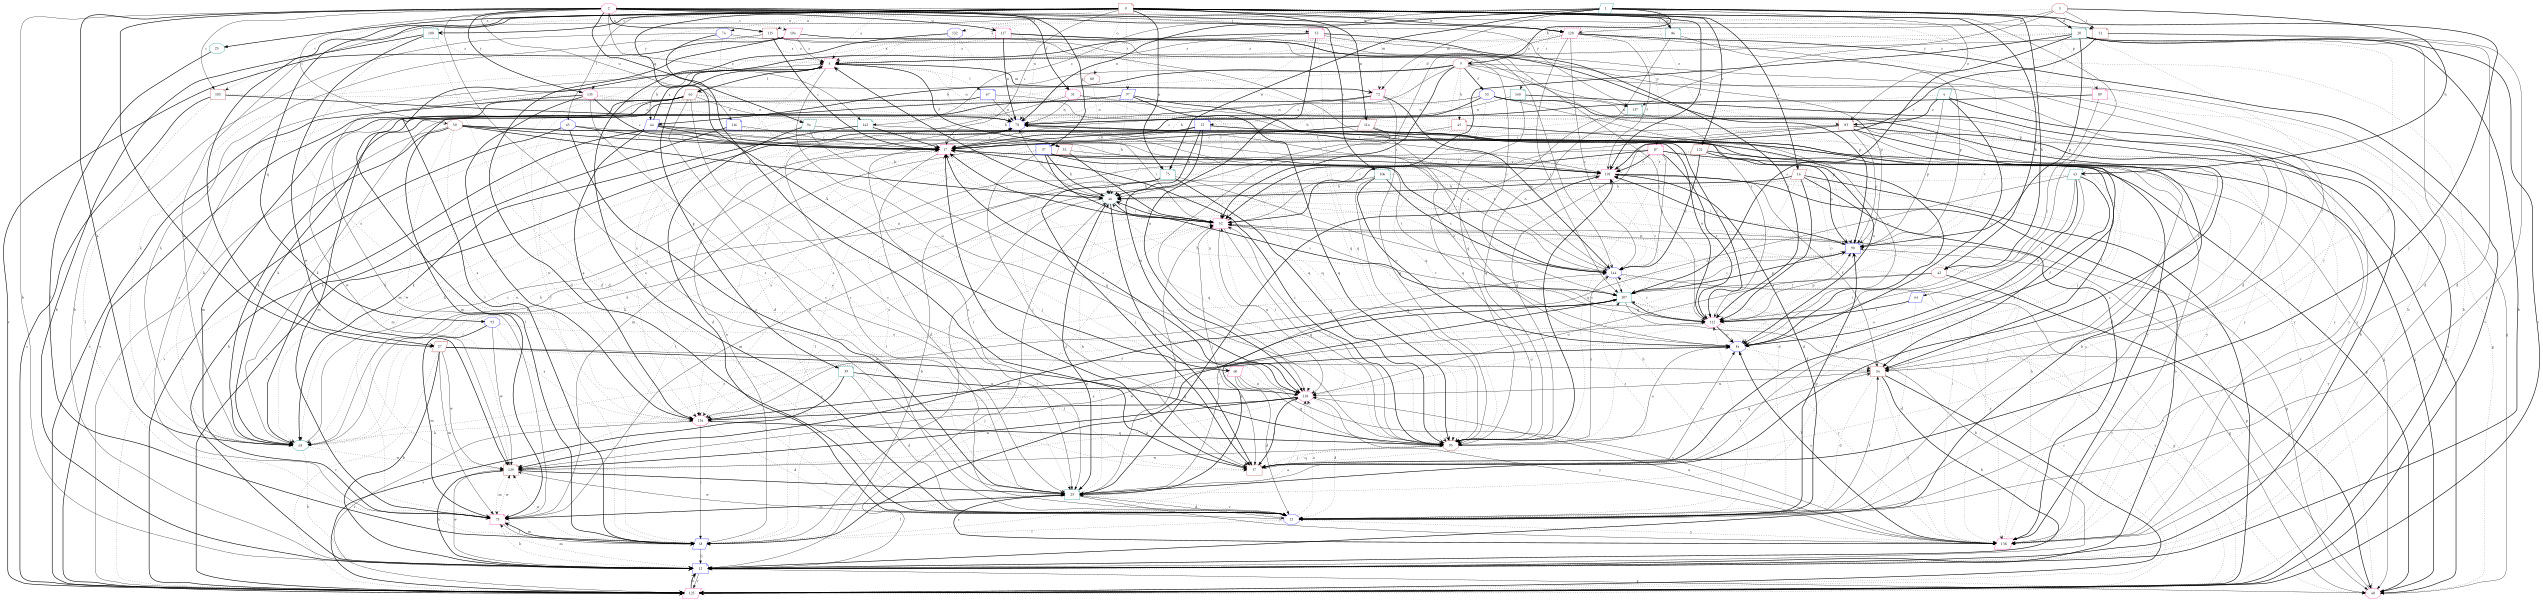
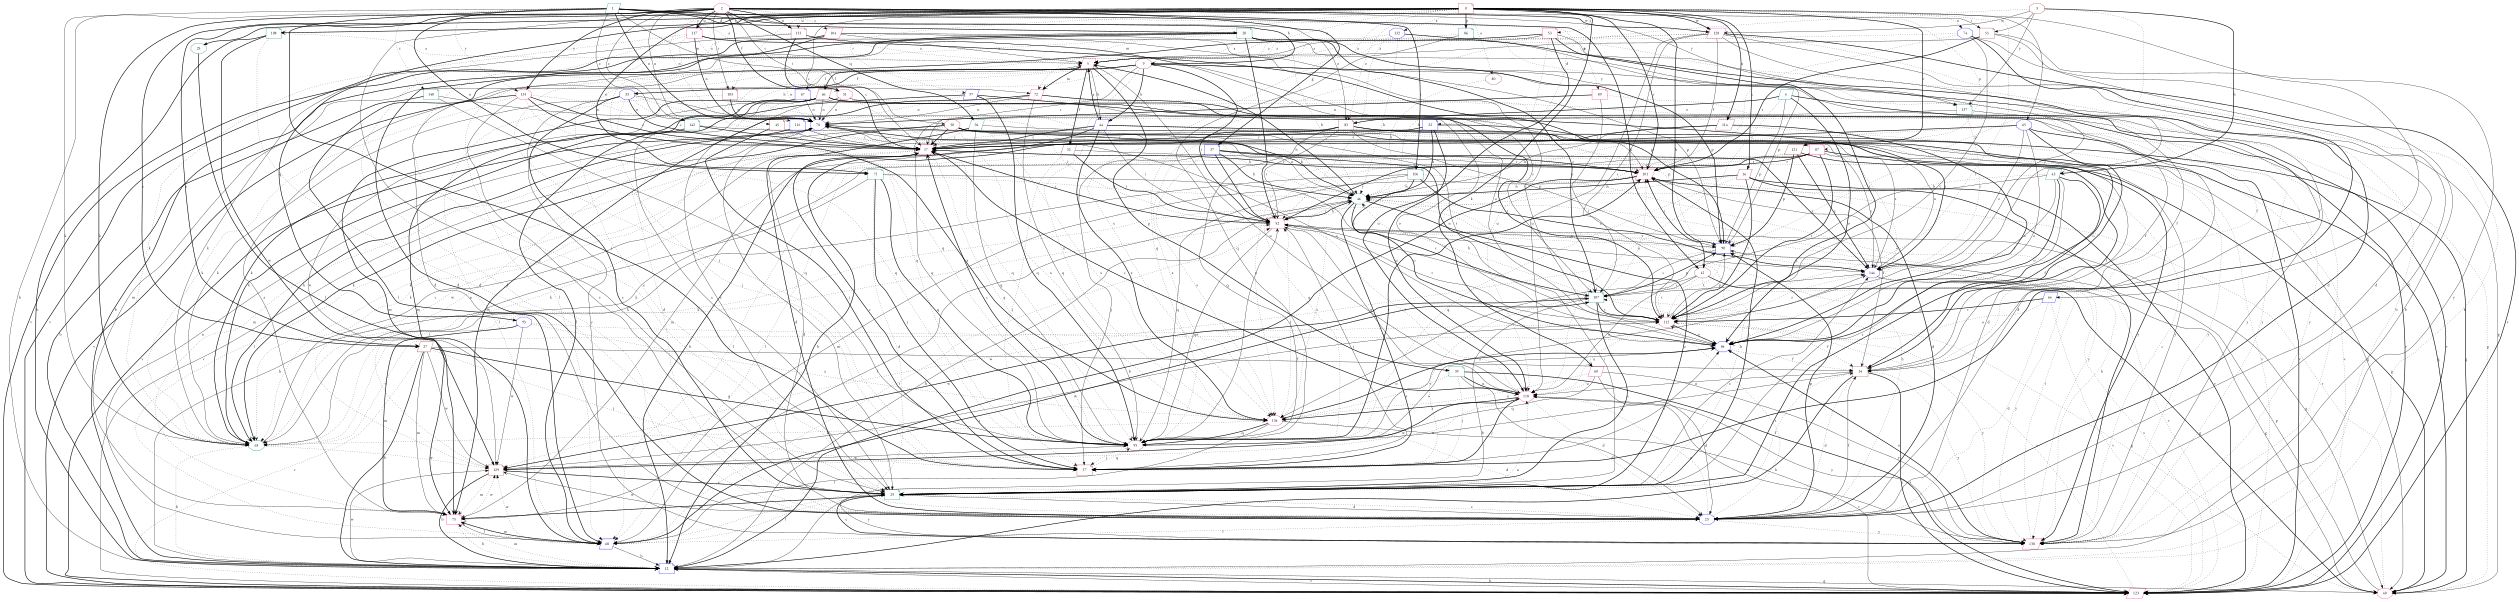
edge "65" -> "84": added, label "o"
edge "103" -> "123": removed, label "v"
